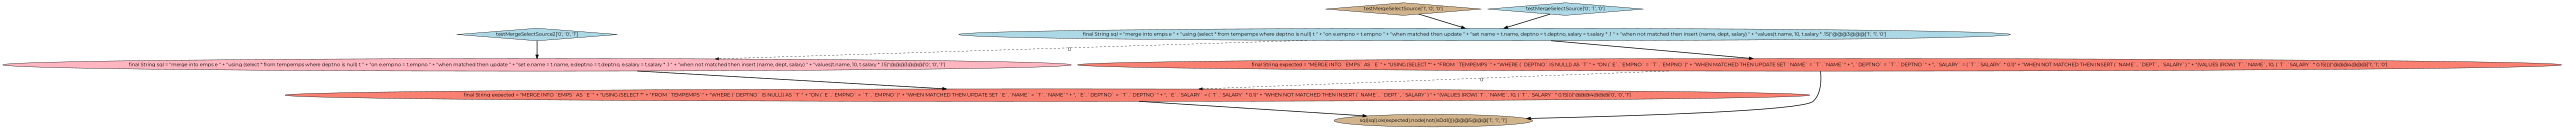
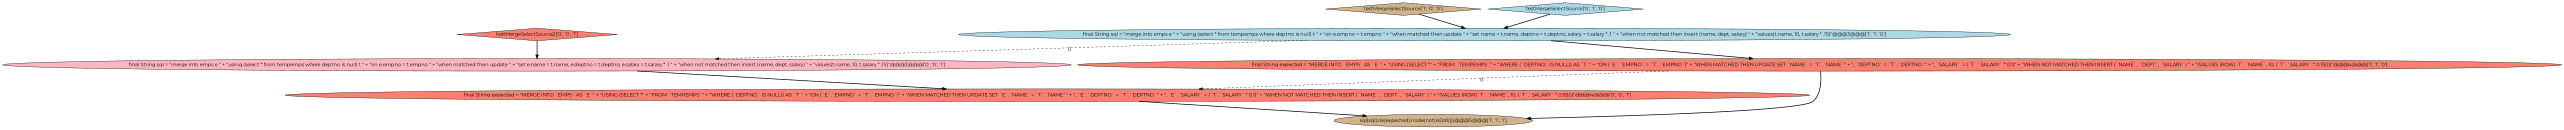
node "testMergeSelectSource2['0', '0', '1']": fillcolor lightblue -> salmon
